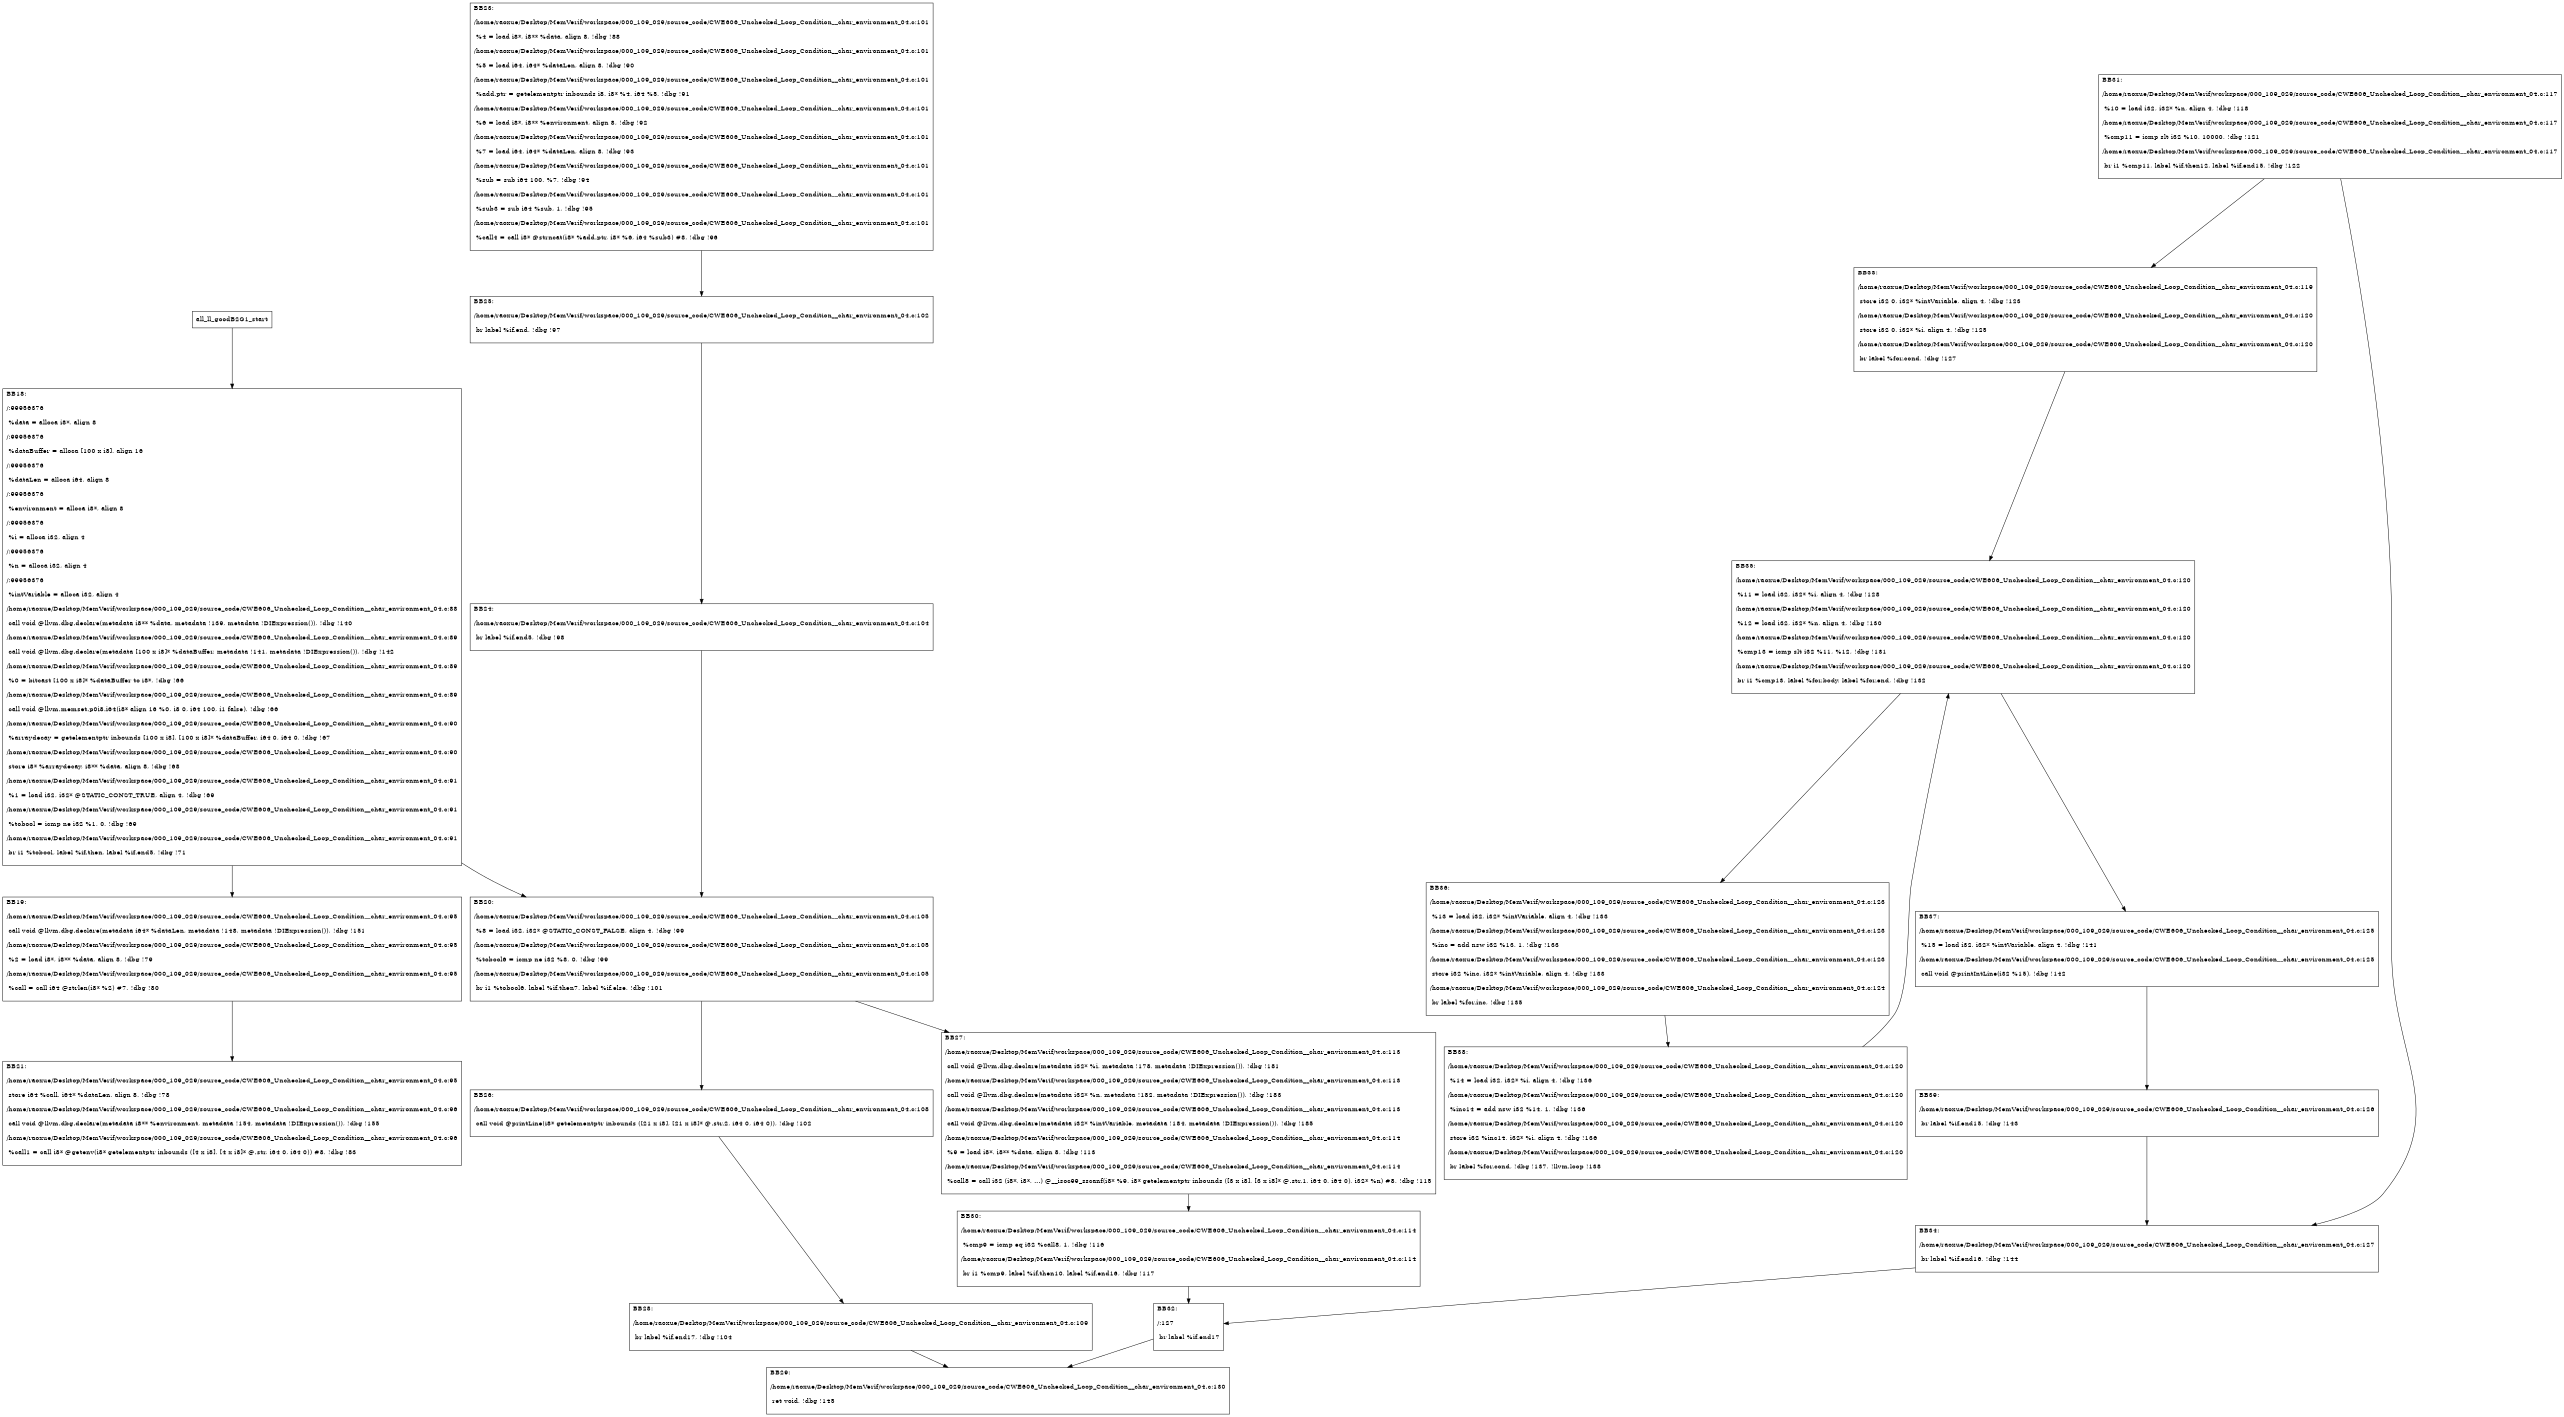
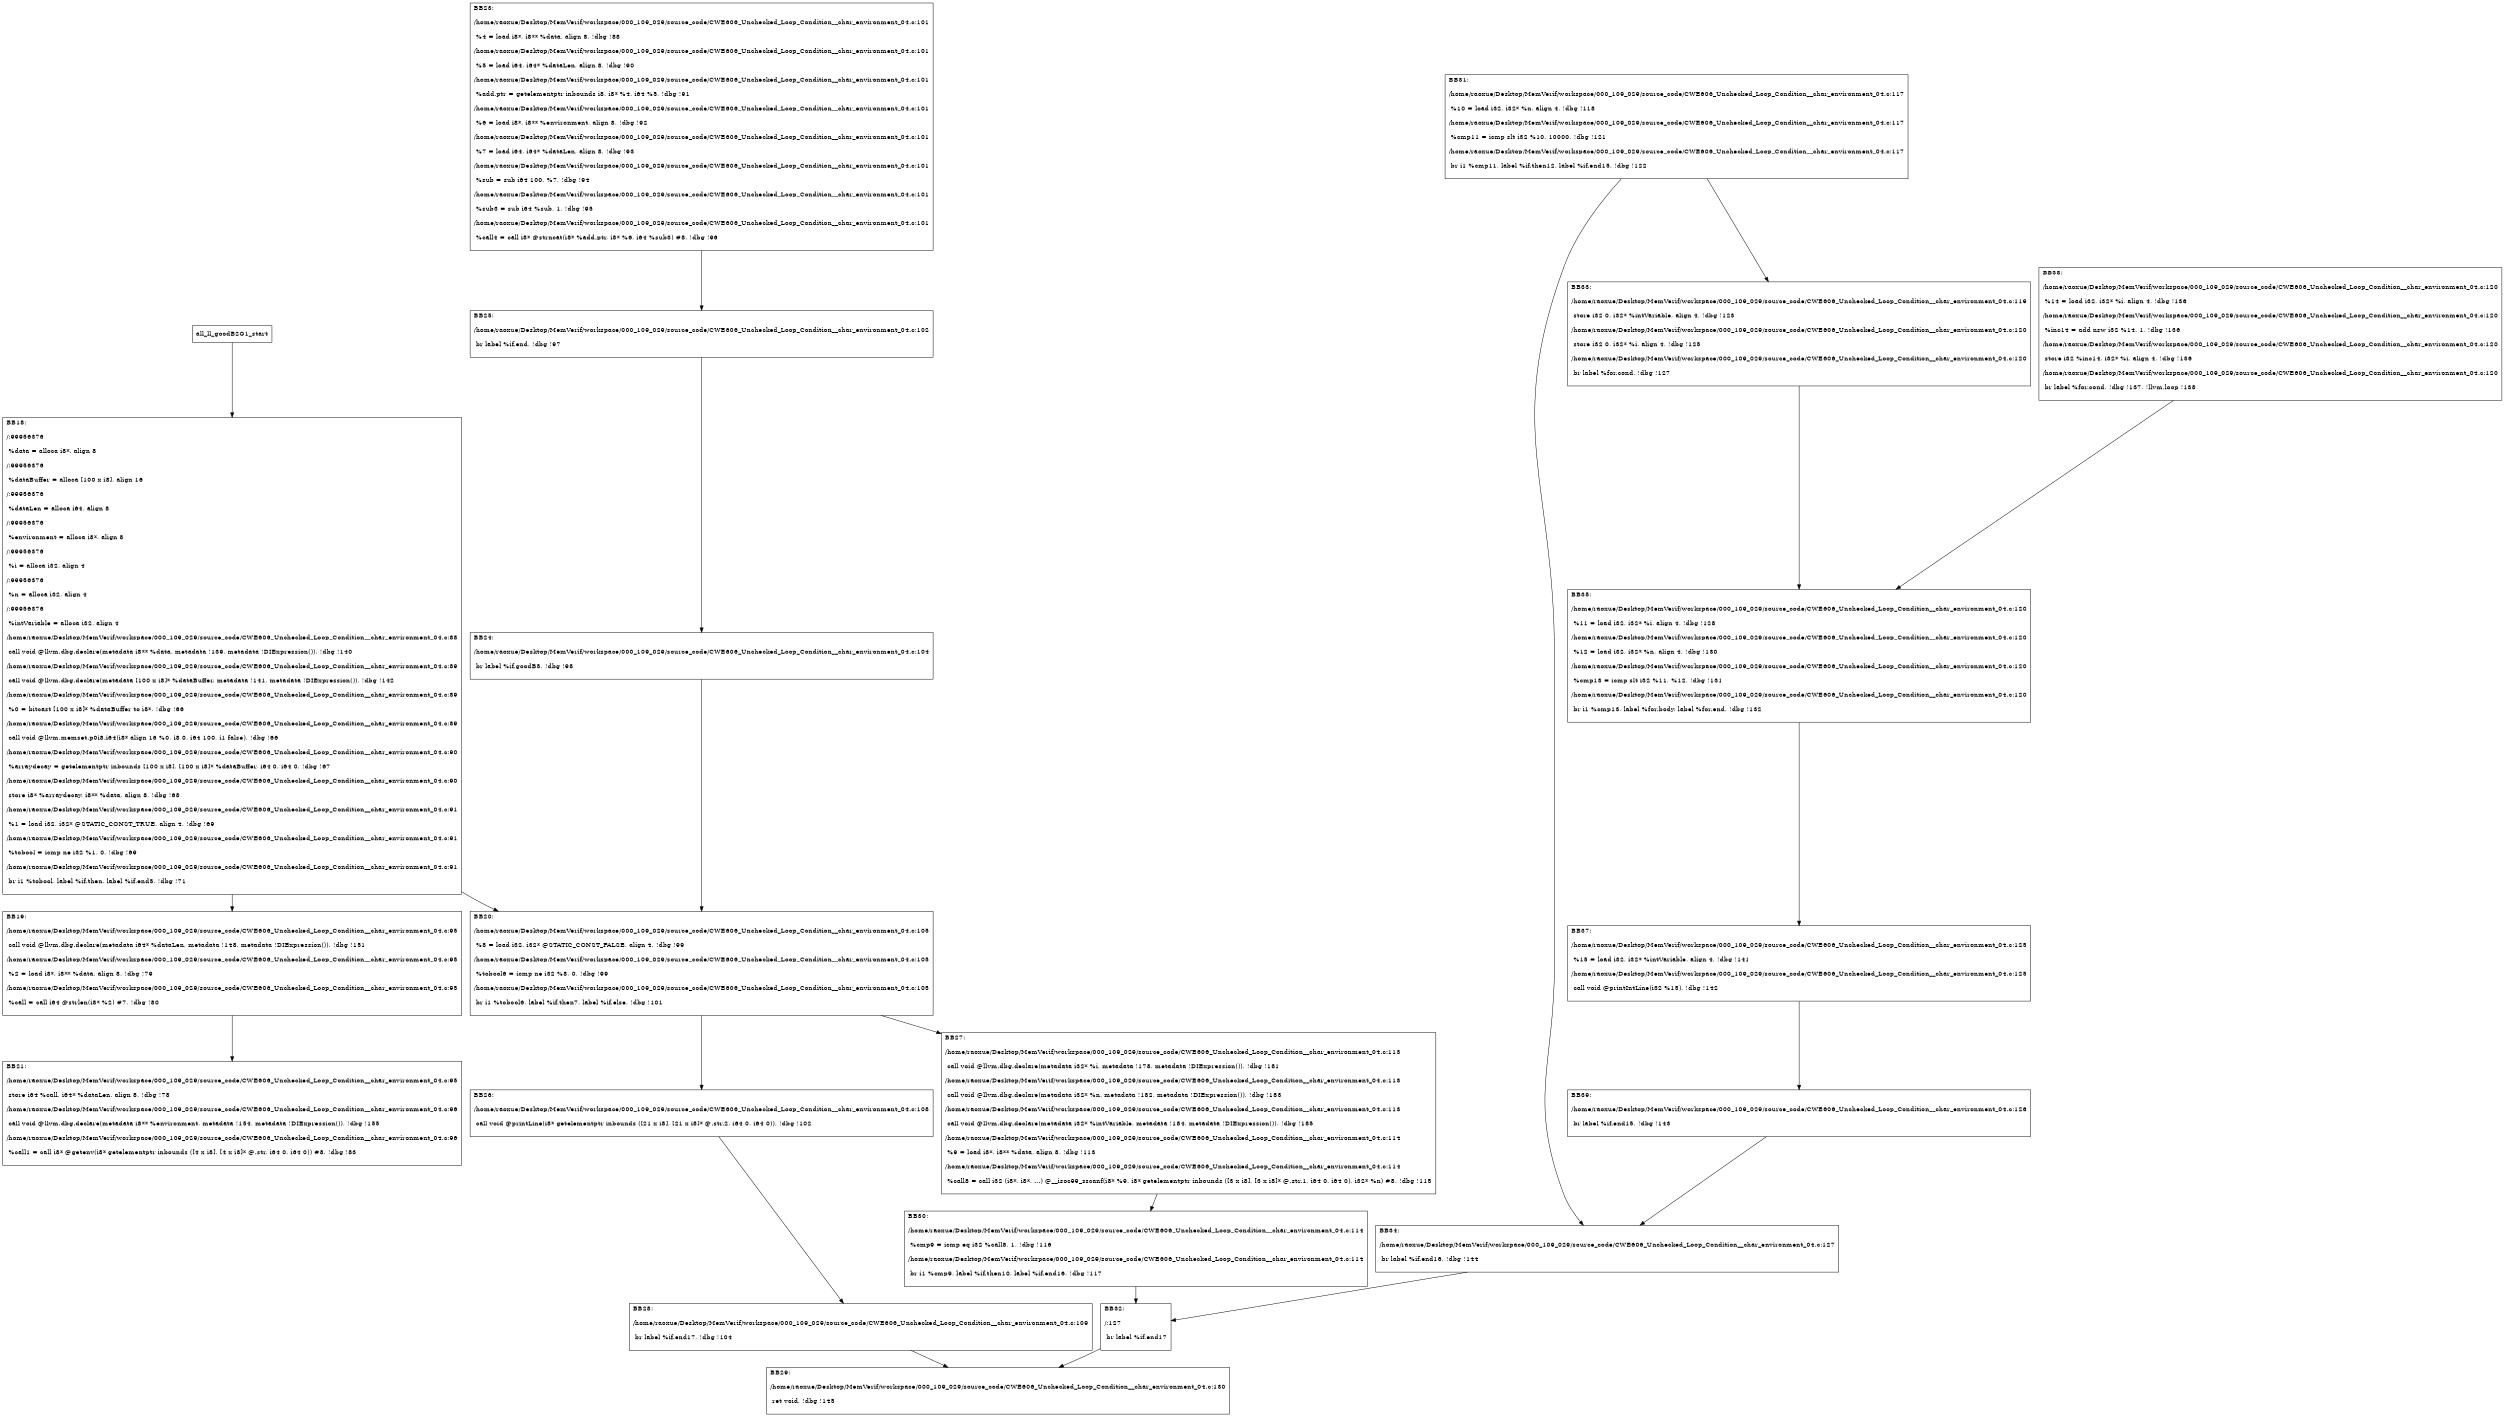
node "BB24:": text "br label %if.end5, !dbg !98" -> "br label %if.goodB5, !dbg !98"
node "BB36:": removed
